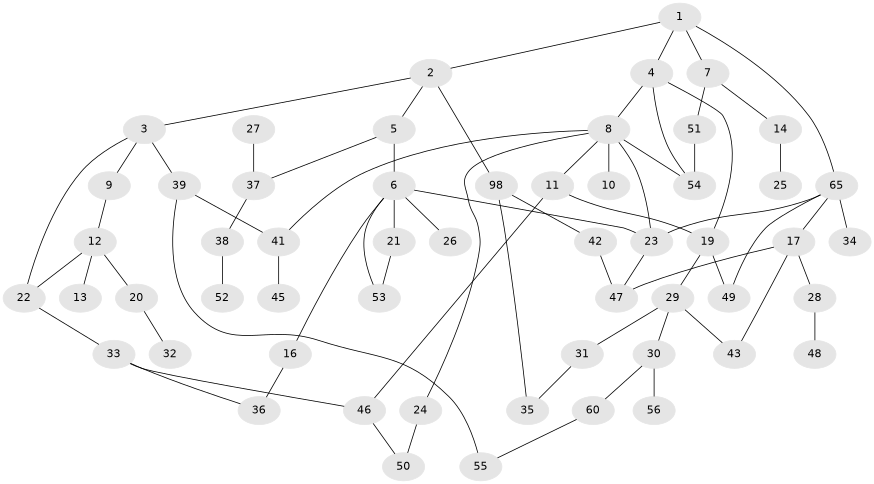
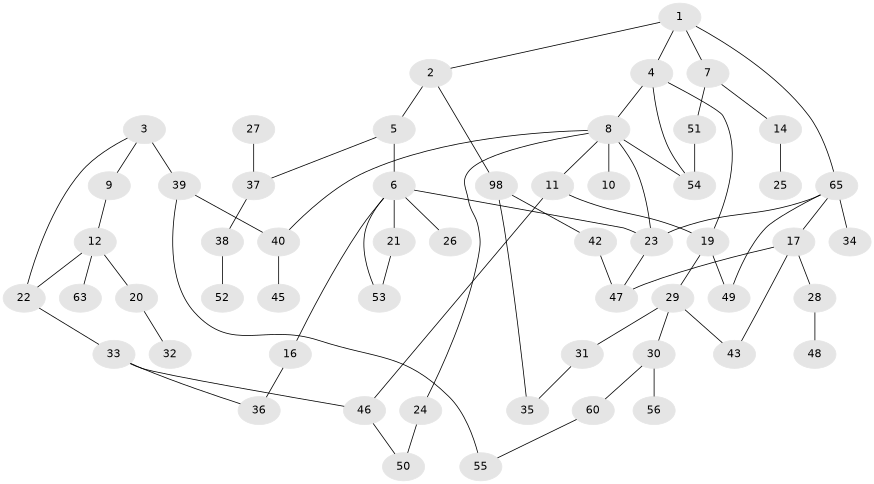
edge "2" -- "3": removed
node "41": label "41" -> "40"
node "13": label "13" -> "63"
